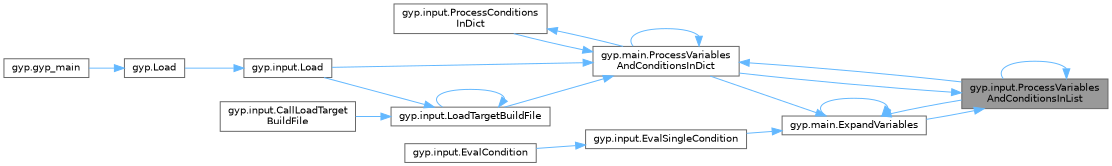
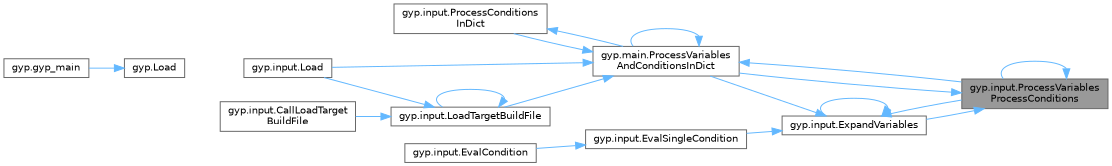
edge "gyp.Load" -> "gyp.input.Load": removed
node "gyp.input.ProcessVariables AndConditionsInList": label "gyp.input.ProcessVariables AndConditionsInList" -> "gyp.input.ProcessVariables ProcessConditions"
node "gyp.main.ExpandVariables": label "gyp.main.ExpandVariables" -> "gyp.input.ExpandVariables"
